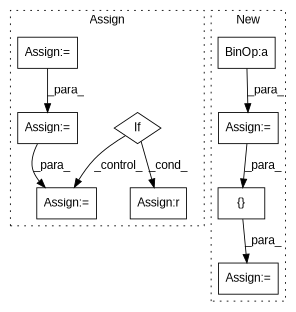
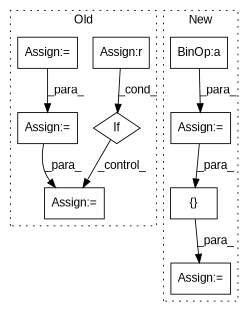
cluster "Assign": label "Assign" -> "Old"
edge "If" -> "Assign:r": reversed
